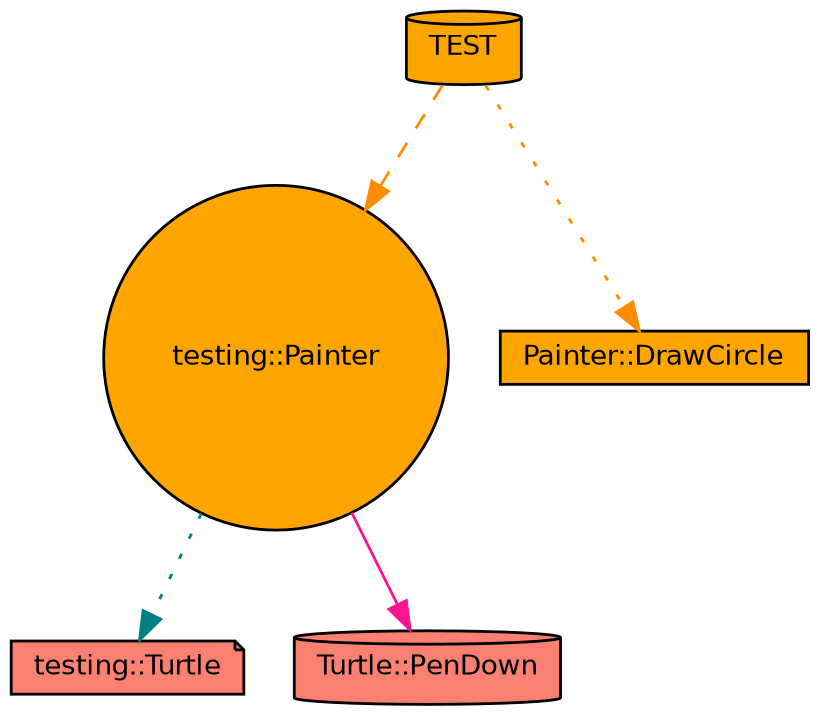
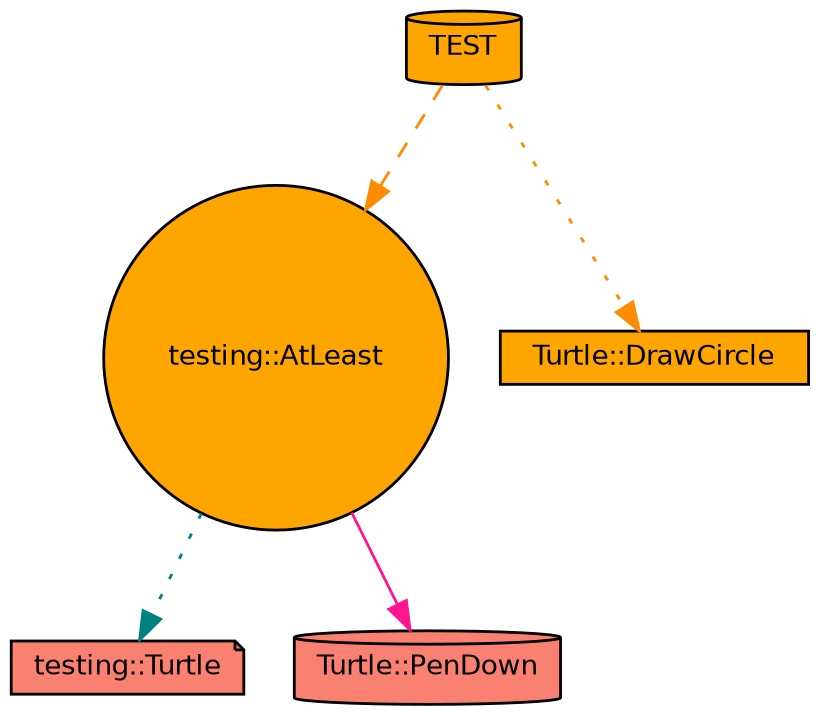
node "testing::Painter": label "testing::Painter" -> "testing::AtLeast"
node "Painter::DrawCircle": label "Painter::DrawCircle" -> "Turtle::DrawCircle"
